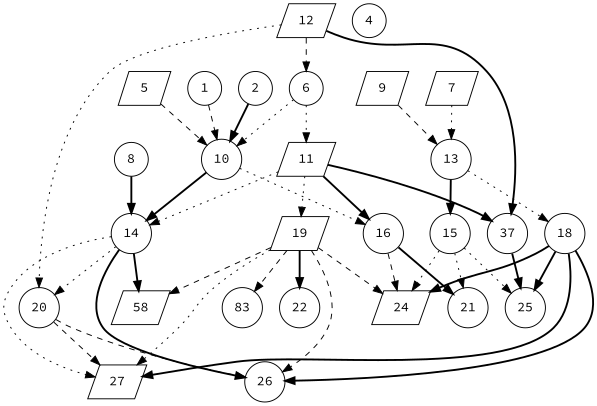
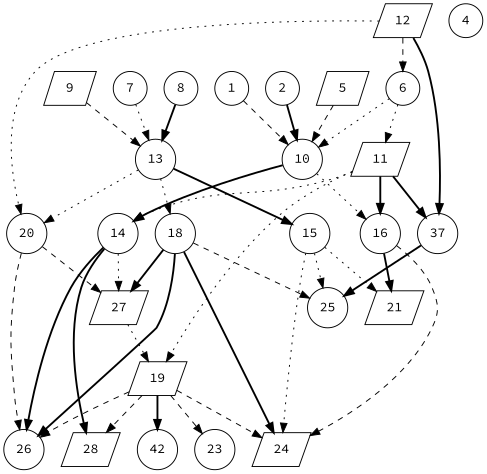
node "7": shape parallelogram -> circle
edge "8" -> "14": now "8" -> "13"
edge "18" -> "25": style bold -> dashed
edge "14" -> "20": now "13" -> "20"
edge "19" -> "27": reversed
node "58": label "58" -> "28"
node "83": label "83" -> "23"
node "22": label "22" -> "42"
node "21": shape circle -> parallelogram
